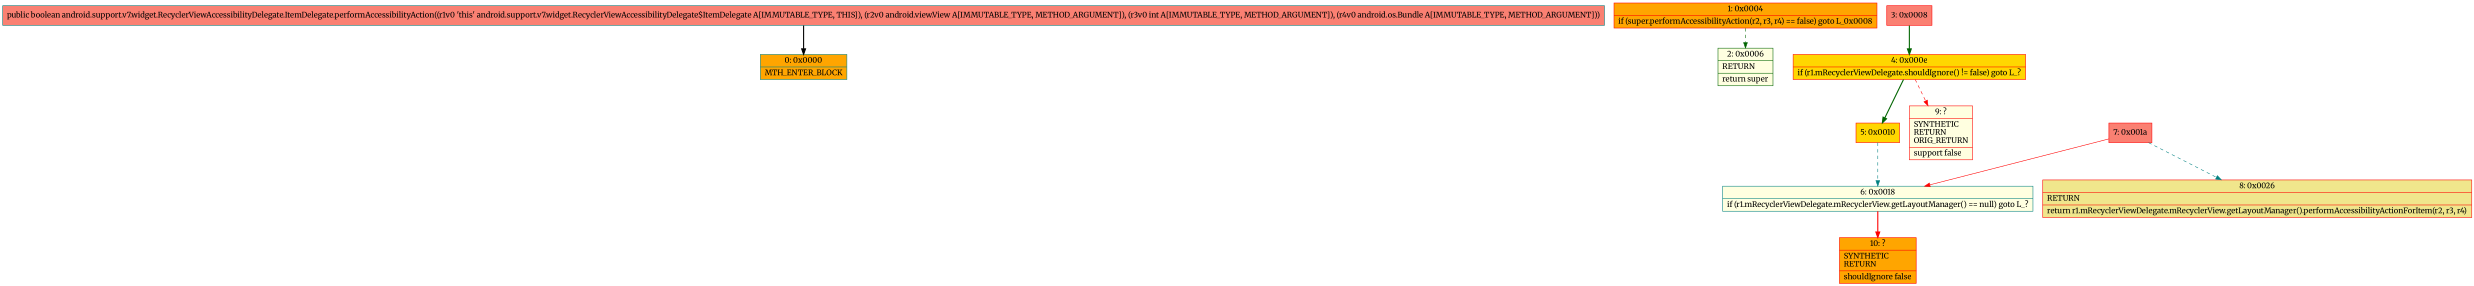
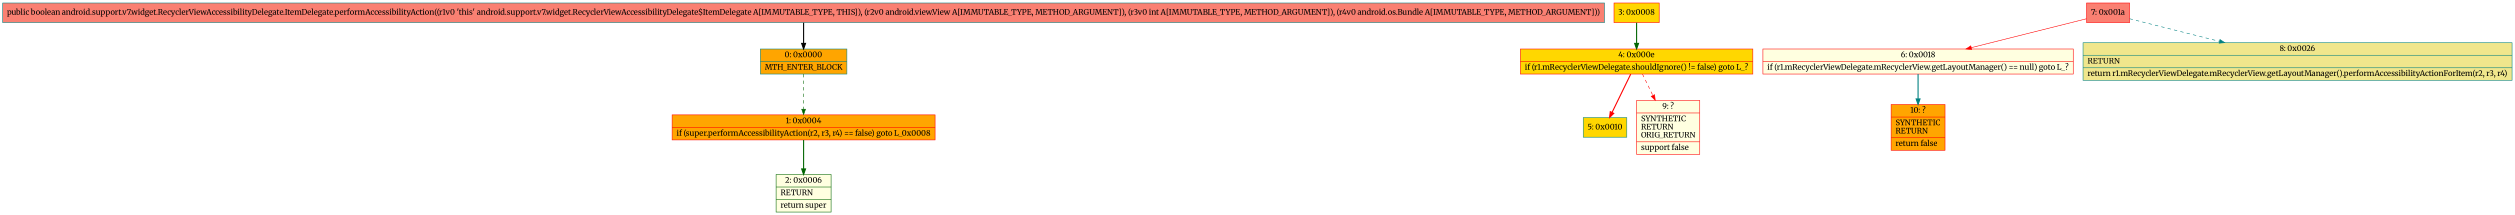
node "3: 0x0008": fillcolor salmon -> gold
edge "1: 0x0004" -> "2: 0x0006": style dashed -> bold
edge "0: 0x0000" -> "1: 0x0004": added
edge "4: 0x000e" -> "5: 0x0010": color darkgreen -> red
node "5: 0x0010": color red -> teal
edge "5: 0x0010" -> "6: 0x0018": removed
node "6: 0x0018": color teal -> red
node "8: 0x0026": color red -> teal
edge "6: 0x0018" -> "10: ?": color red -> teal
node "10: ?": text "shouldIgnore false" -> "return false"
